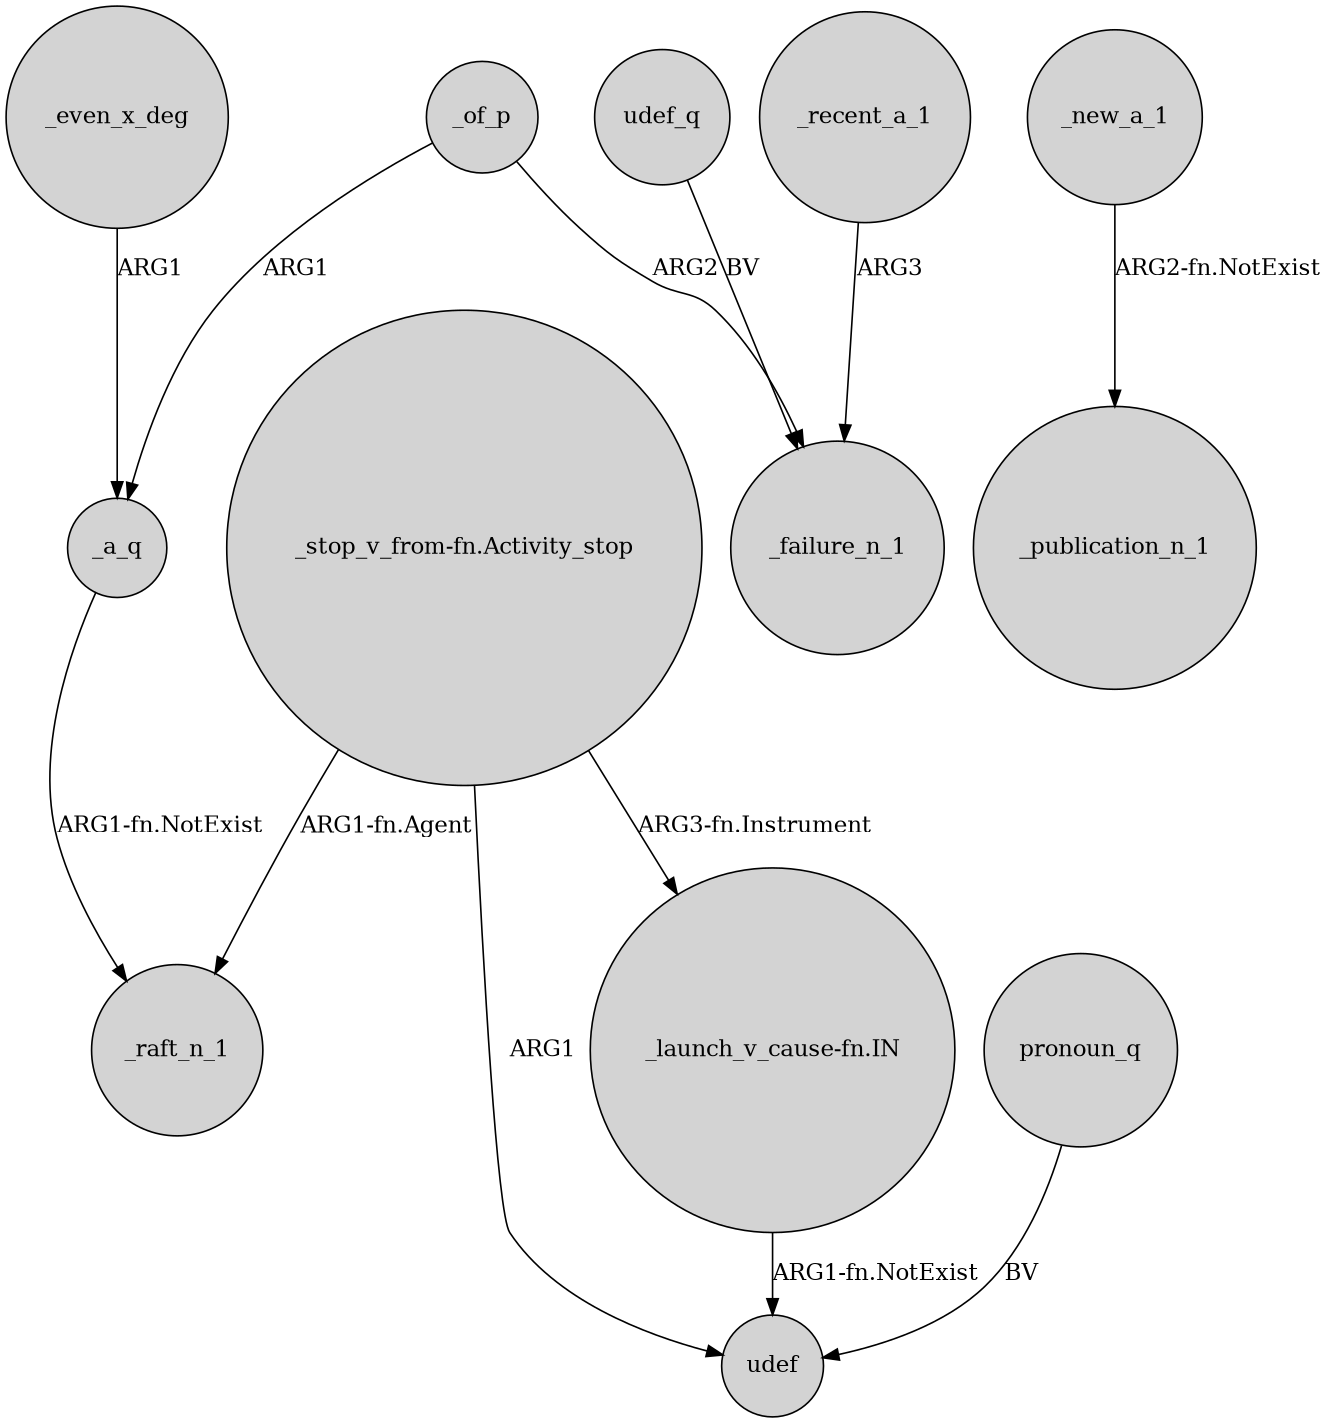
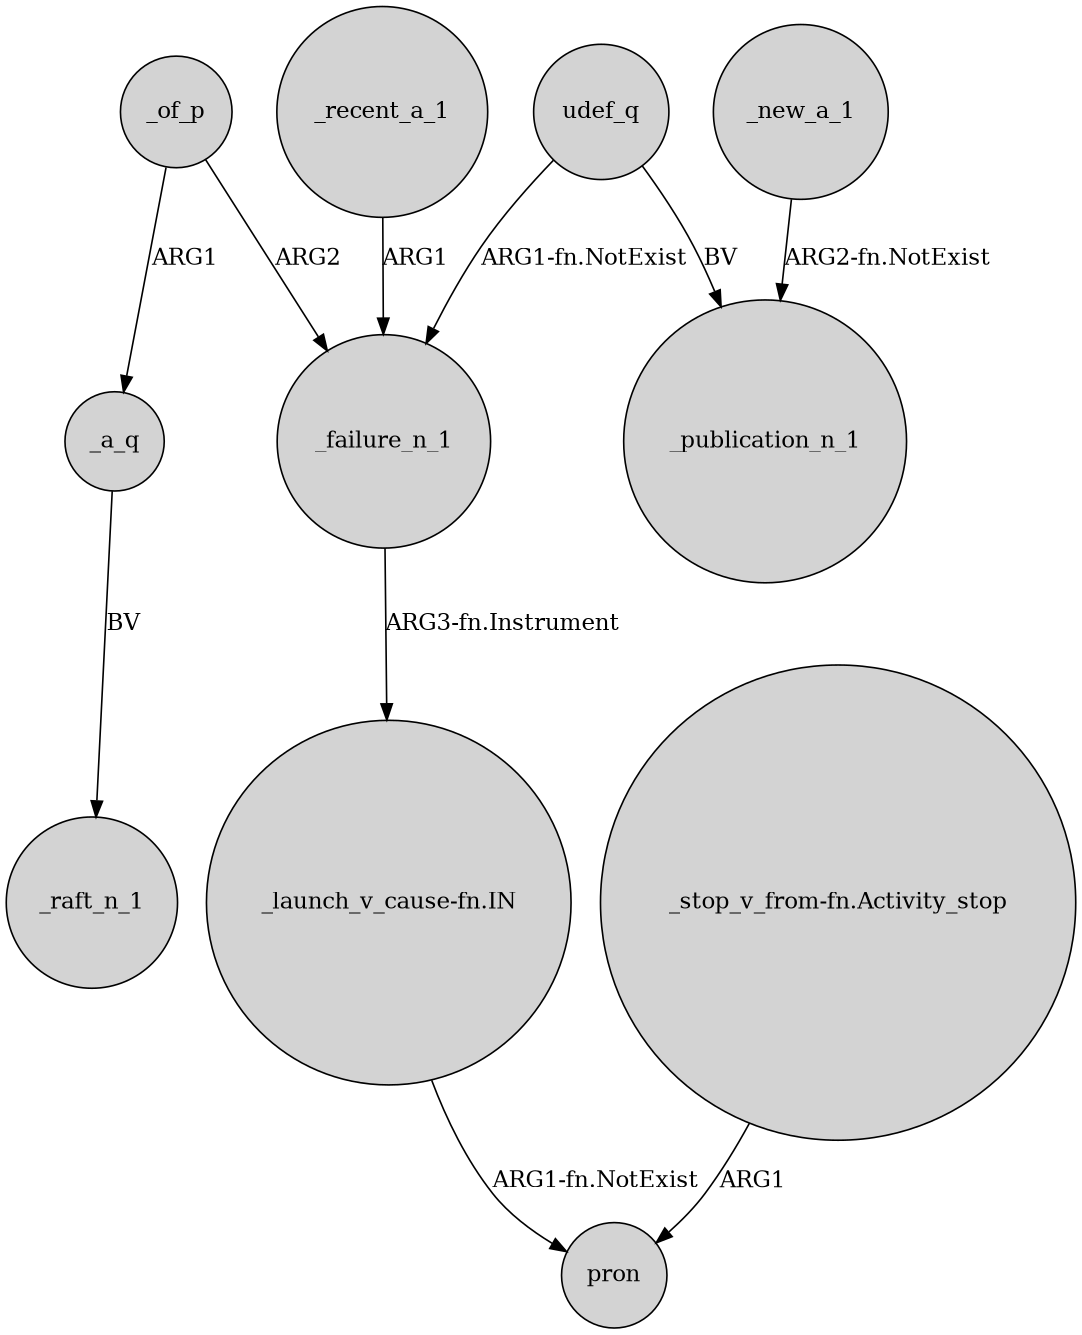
node "_even_x_deg": removed
edge "udef_q" -> "_publication_n_1": added, label "BV"
edge "udef_q" -> "_failure_n_1": label "BV" -> "ARG1-fn.NotExist"
edge "_recent_a_1" -> "_failure_n_1": label "ARG3" -> "ARG1"
edge "_stop_v_from-fn.Activity_stop" -> "_launch_v_cause-fn.IN": now "_failure_n_1" -> "_launch_v_cause-fn.IN"
edge "_a_q" -> "_raft_n_1": label "ARG1-fn.NotExist" -> "BV"
edge "_stop_v_from-fn.Activity_stop" -> "_raft_n_1": removed, label "ARG1-fn.Agent"
node "pronoun_q": removed
node "udef": label "udef" -> "pron"
